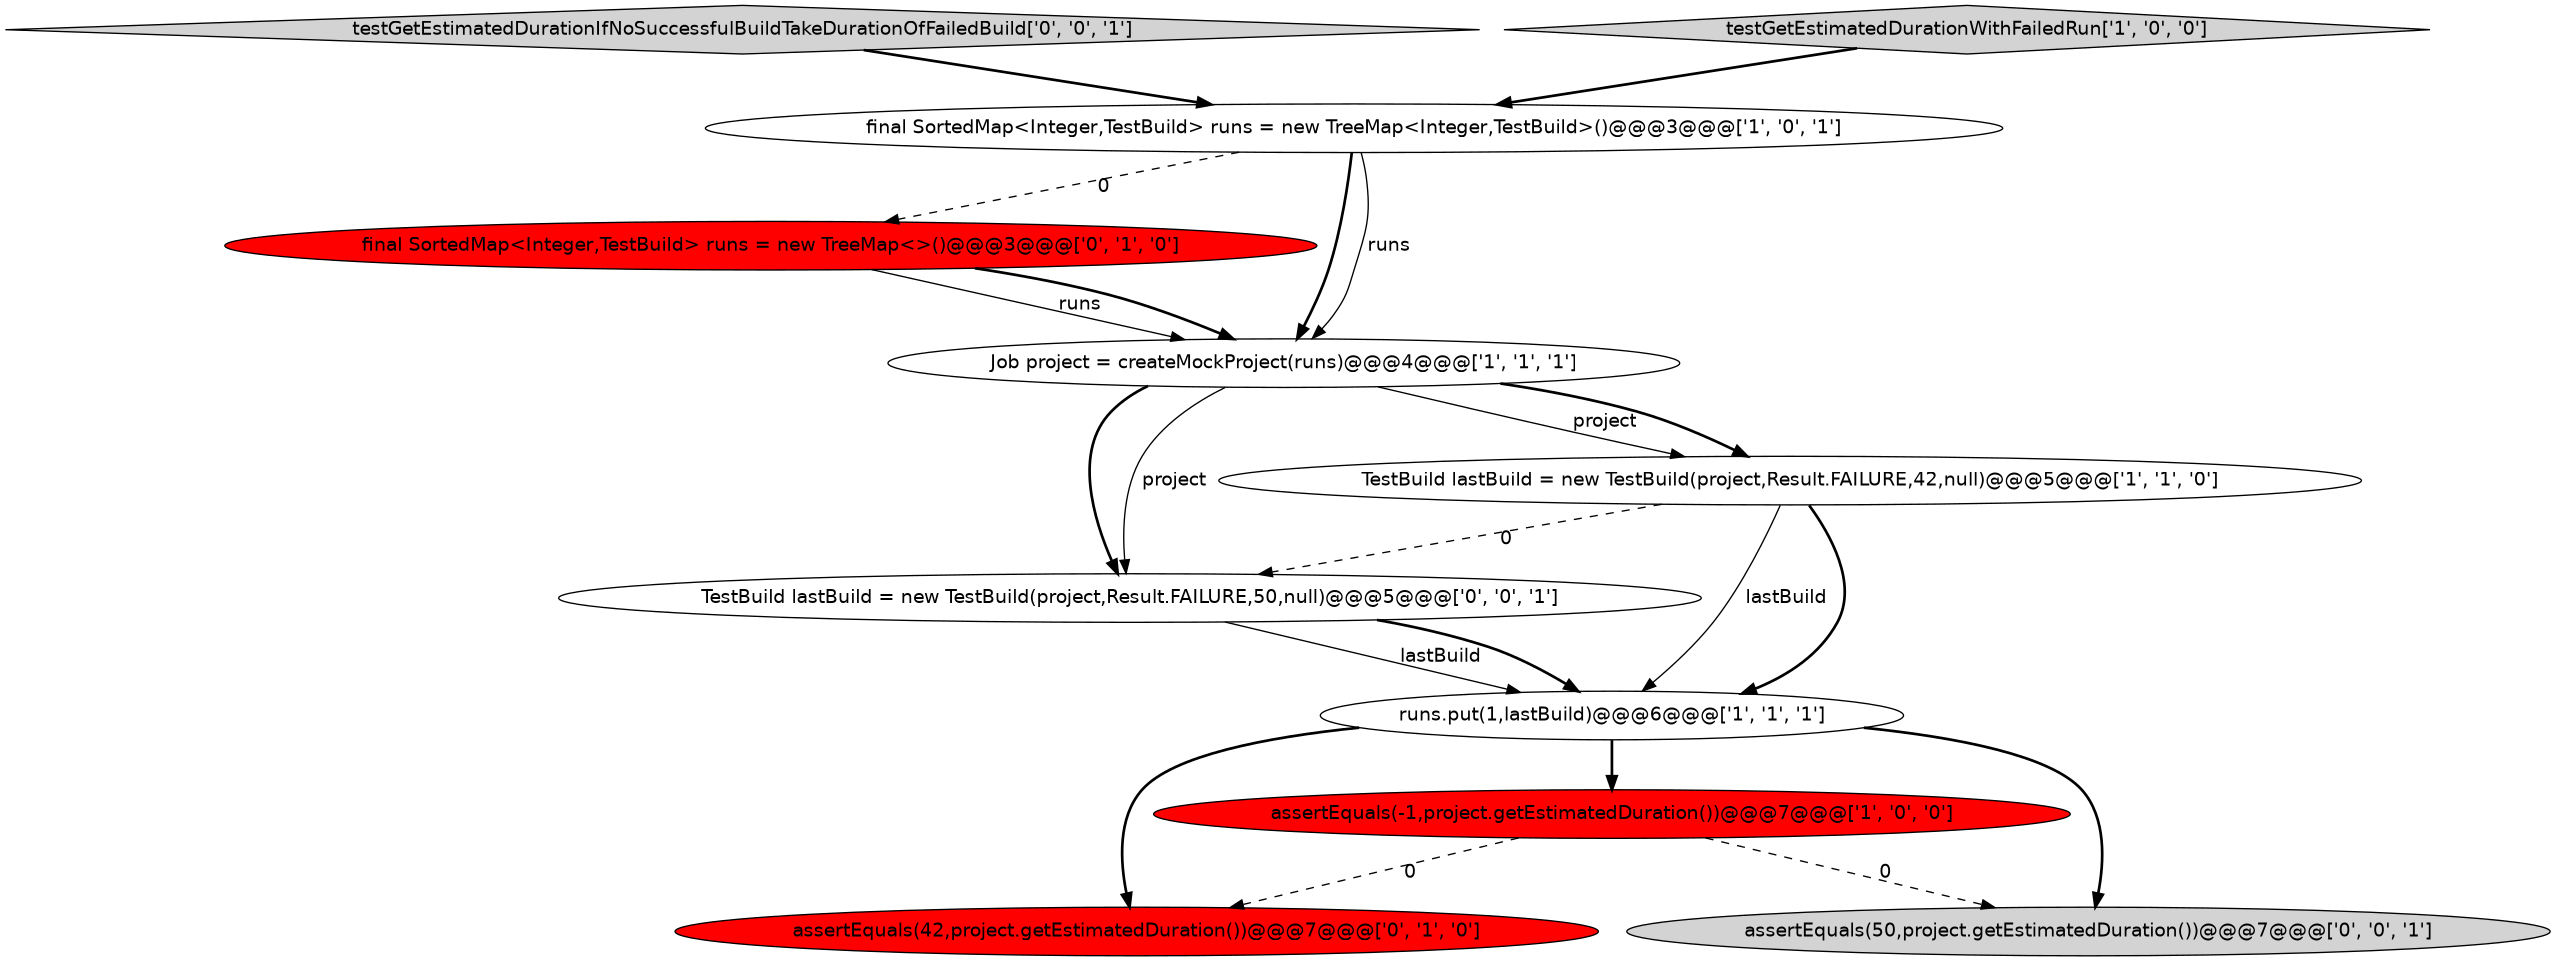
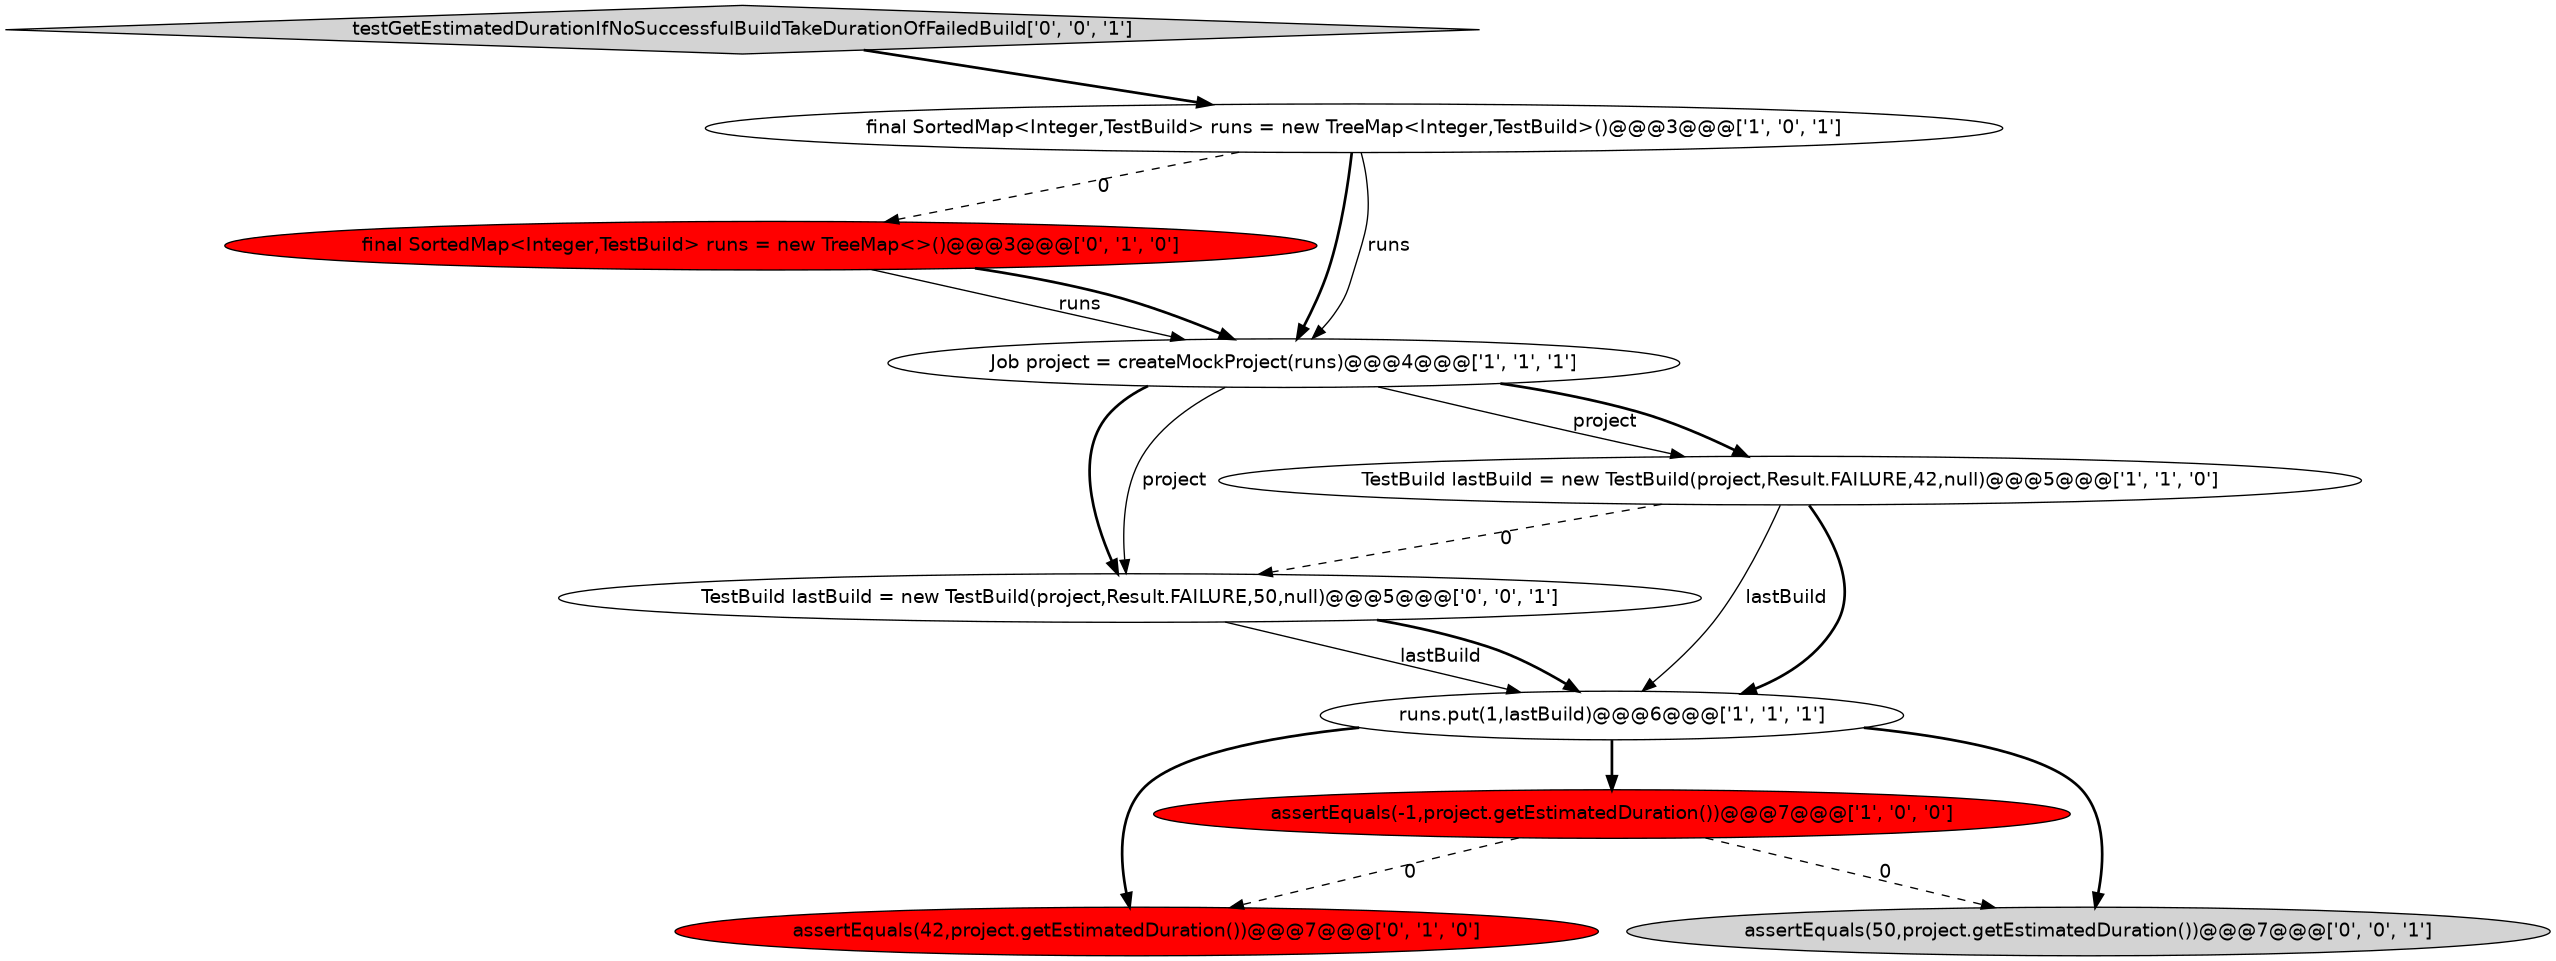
node "testGetEstimatedDurationWithFailedRun['1', '0', '0']": removed
